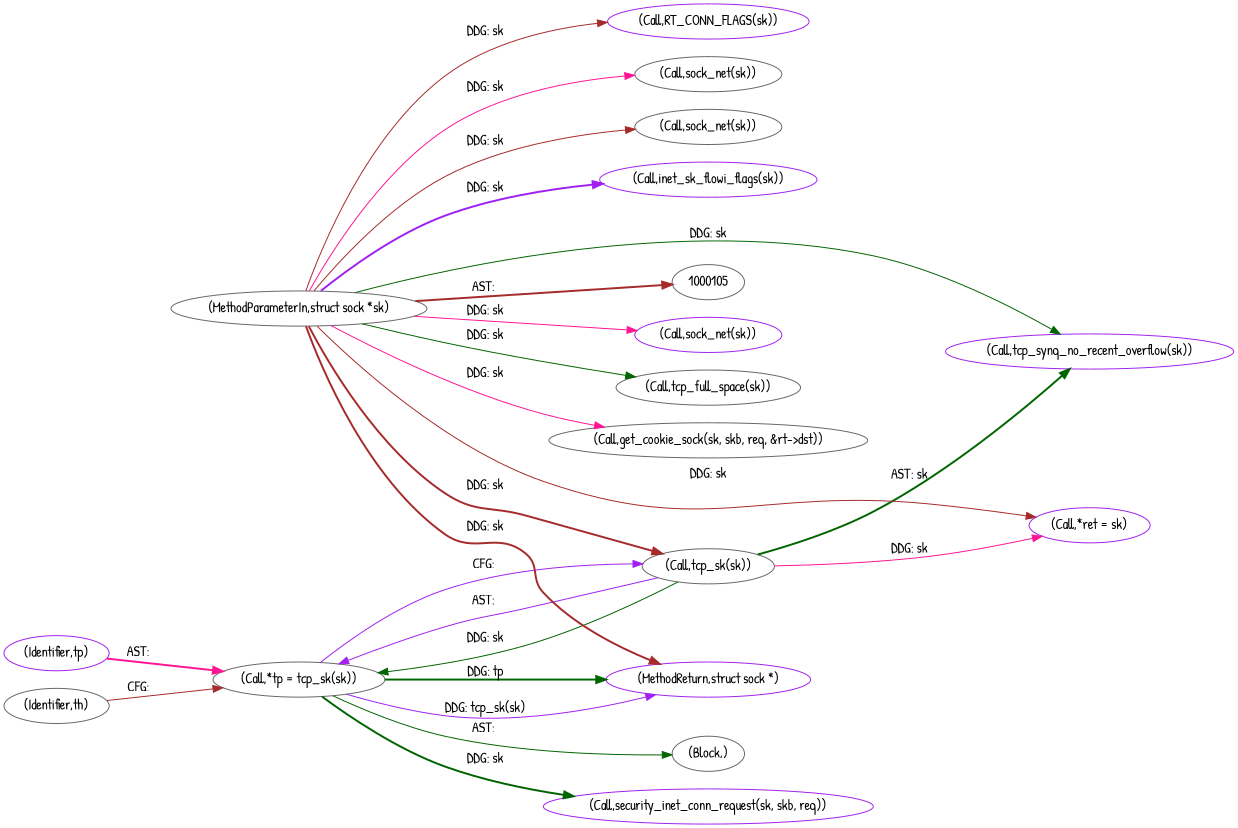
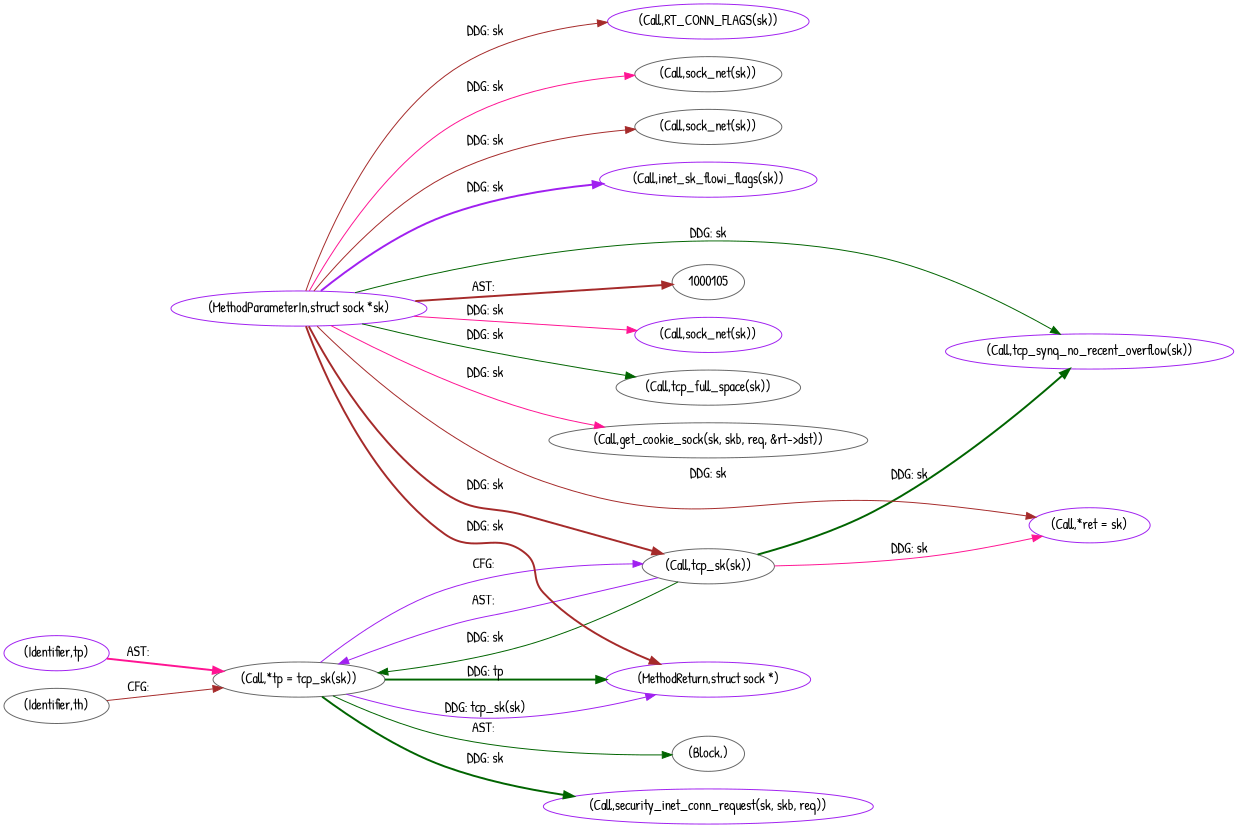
node "(MethodParameterIn,struct sock *sk)": color gray40 -> purple
edge "(Call,tcp_sk(sk))" -> "(Call,tcp_synq_no_recent_overflow(sk))": label "AST: sk" -> "DDG: sk"
